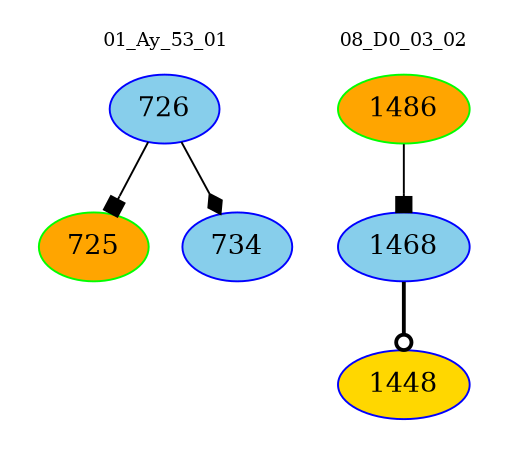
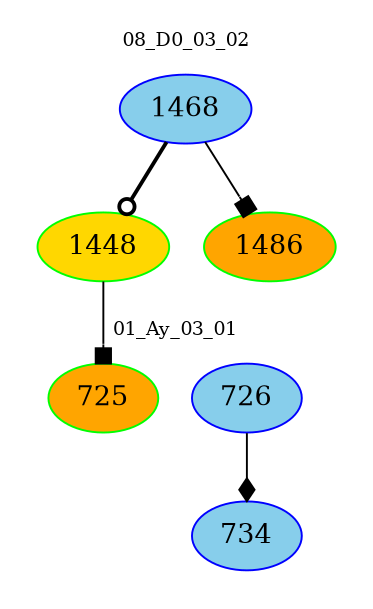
cluster "01_Ay_53_01": label "01_Ay_53_01" -> "01_Ay_03_01"
edge "726" -> "725": now "1448" -> "725"
edge "1486" -> "1468": reversed
node "1448": color blue -> green
